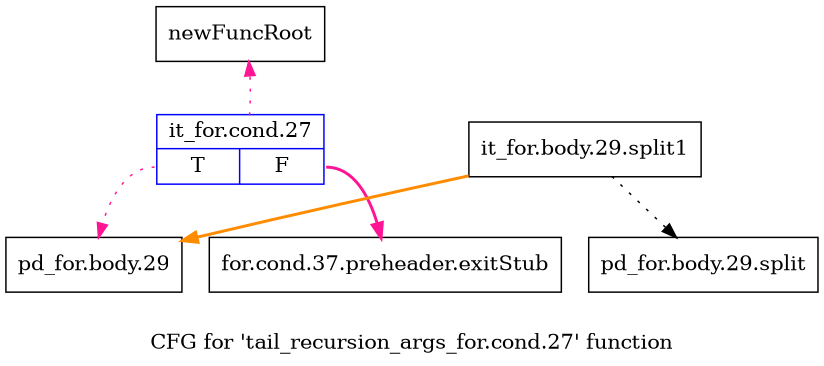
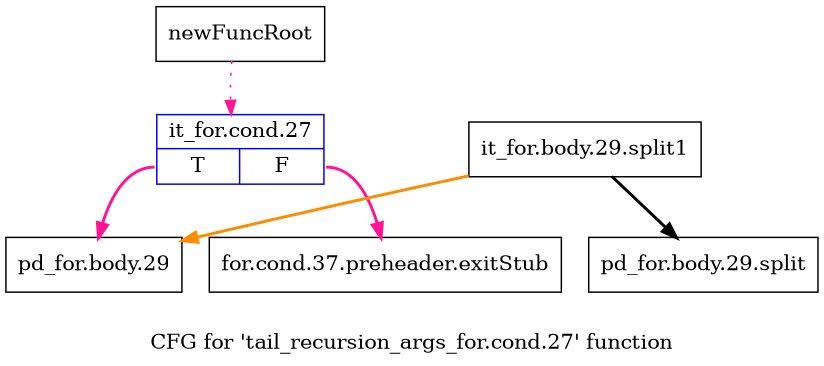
edge "it_for.cond.27" -> "newFuncRoot": reversed
edge "it_for.cond.27" -> "pd_for.body.29": style dotted -> bold
edge "it_for.body.29.split1" -> "pd_for.body.29.split": style dotted -> bold
